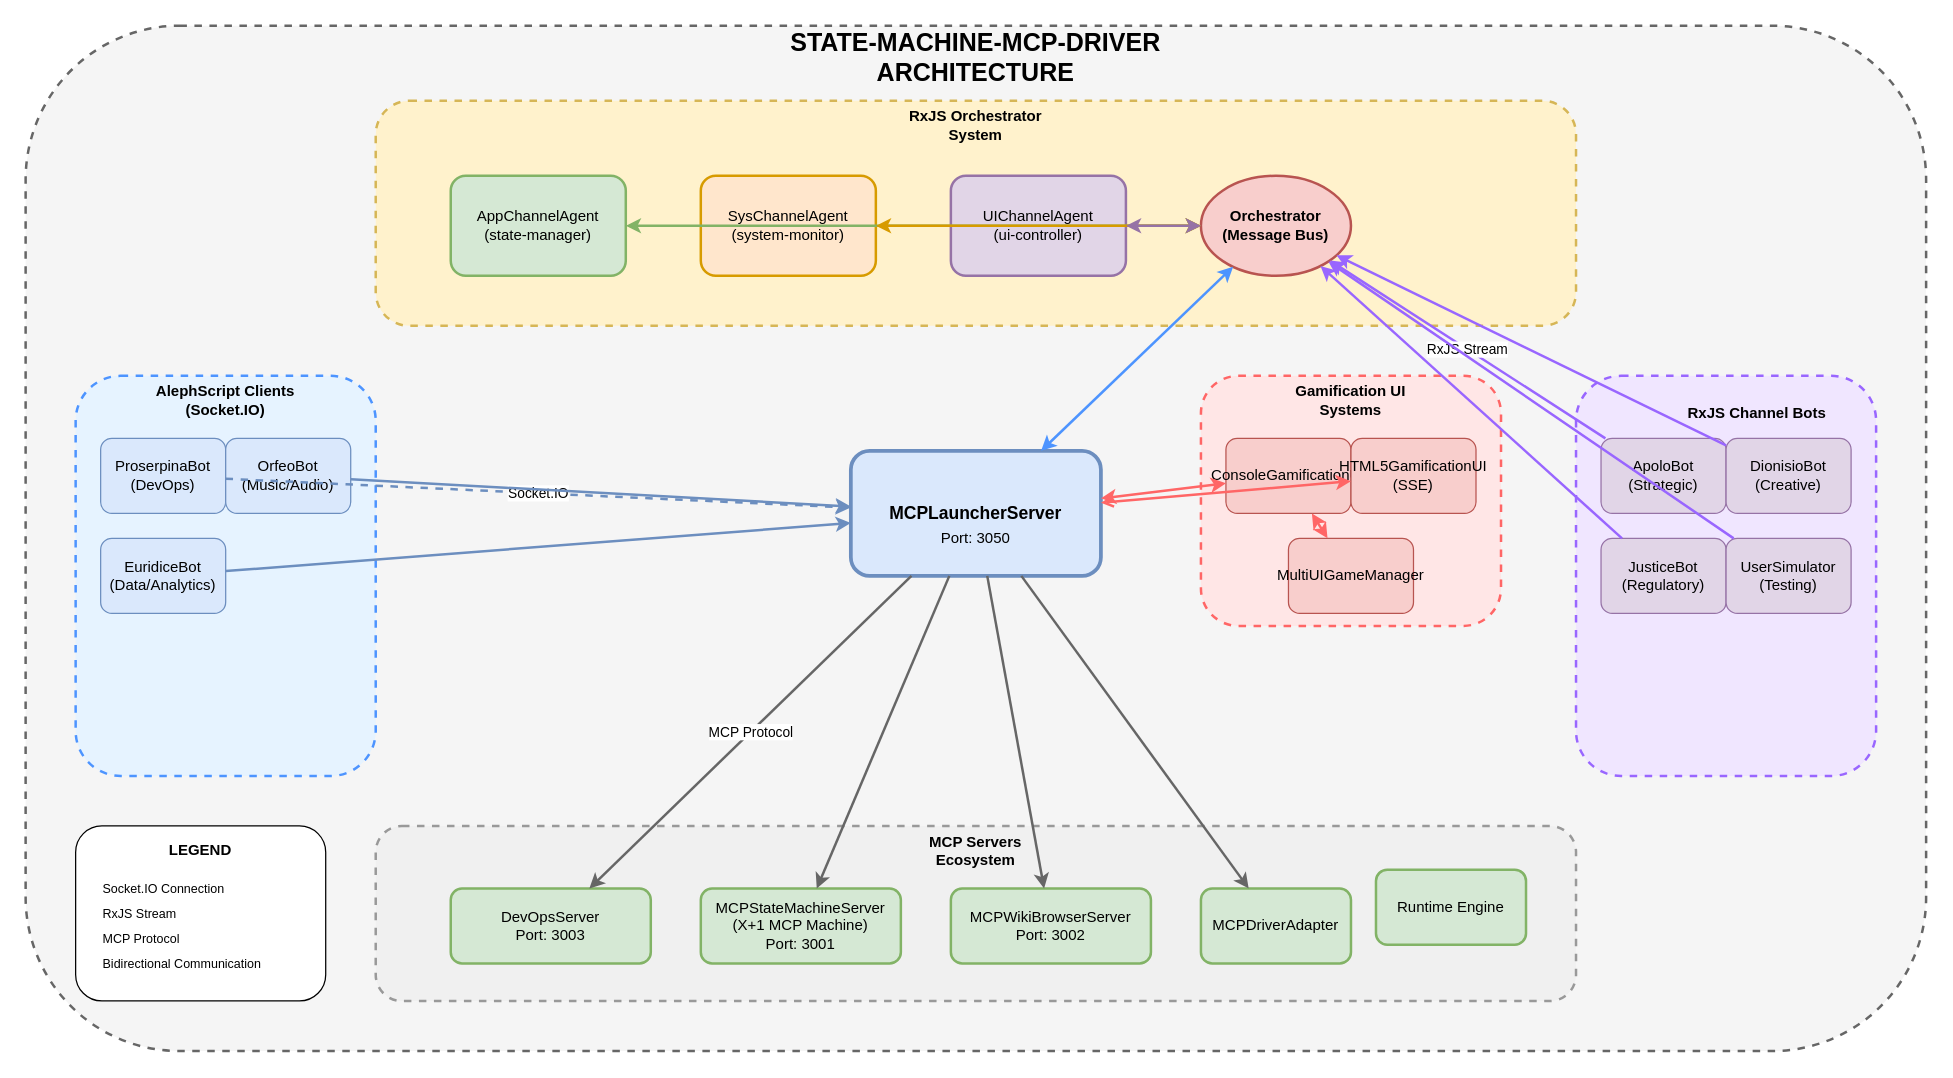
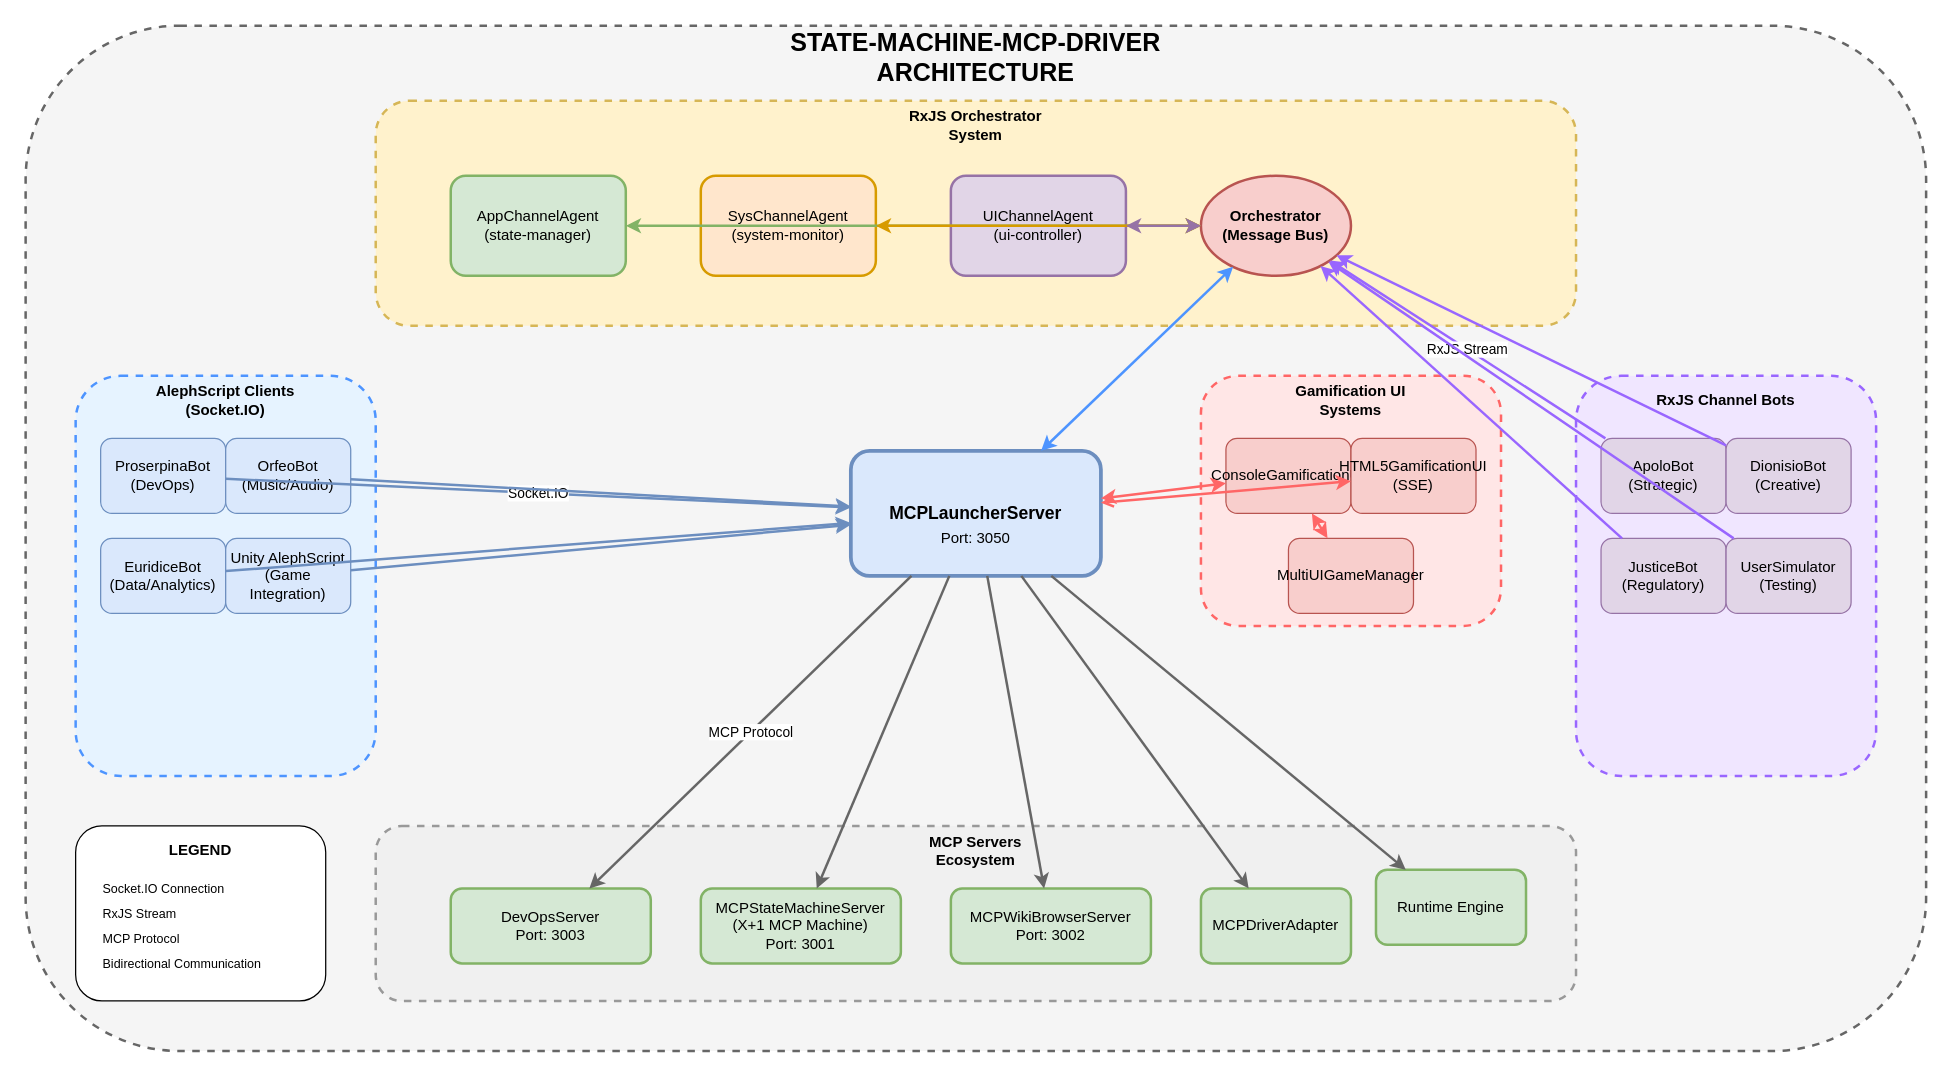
node "RxJS Channel Bots": moved (1757, 413) -> (1726, 401)
edge "ProserpinaBot (DevOps)" -> "MCPLauncherServer": style dashed -> solid
edge "Unity AlephScript (Game Integration)" -> "MCPLauncherServer": added
node "Unity AlephScript (Game Integration)": added
edge "MCPLauncherServer" -> "Runtime Engine": added
